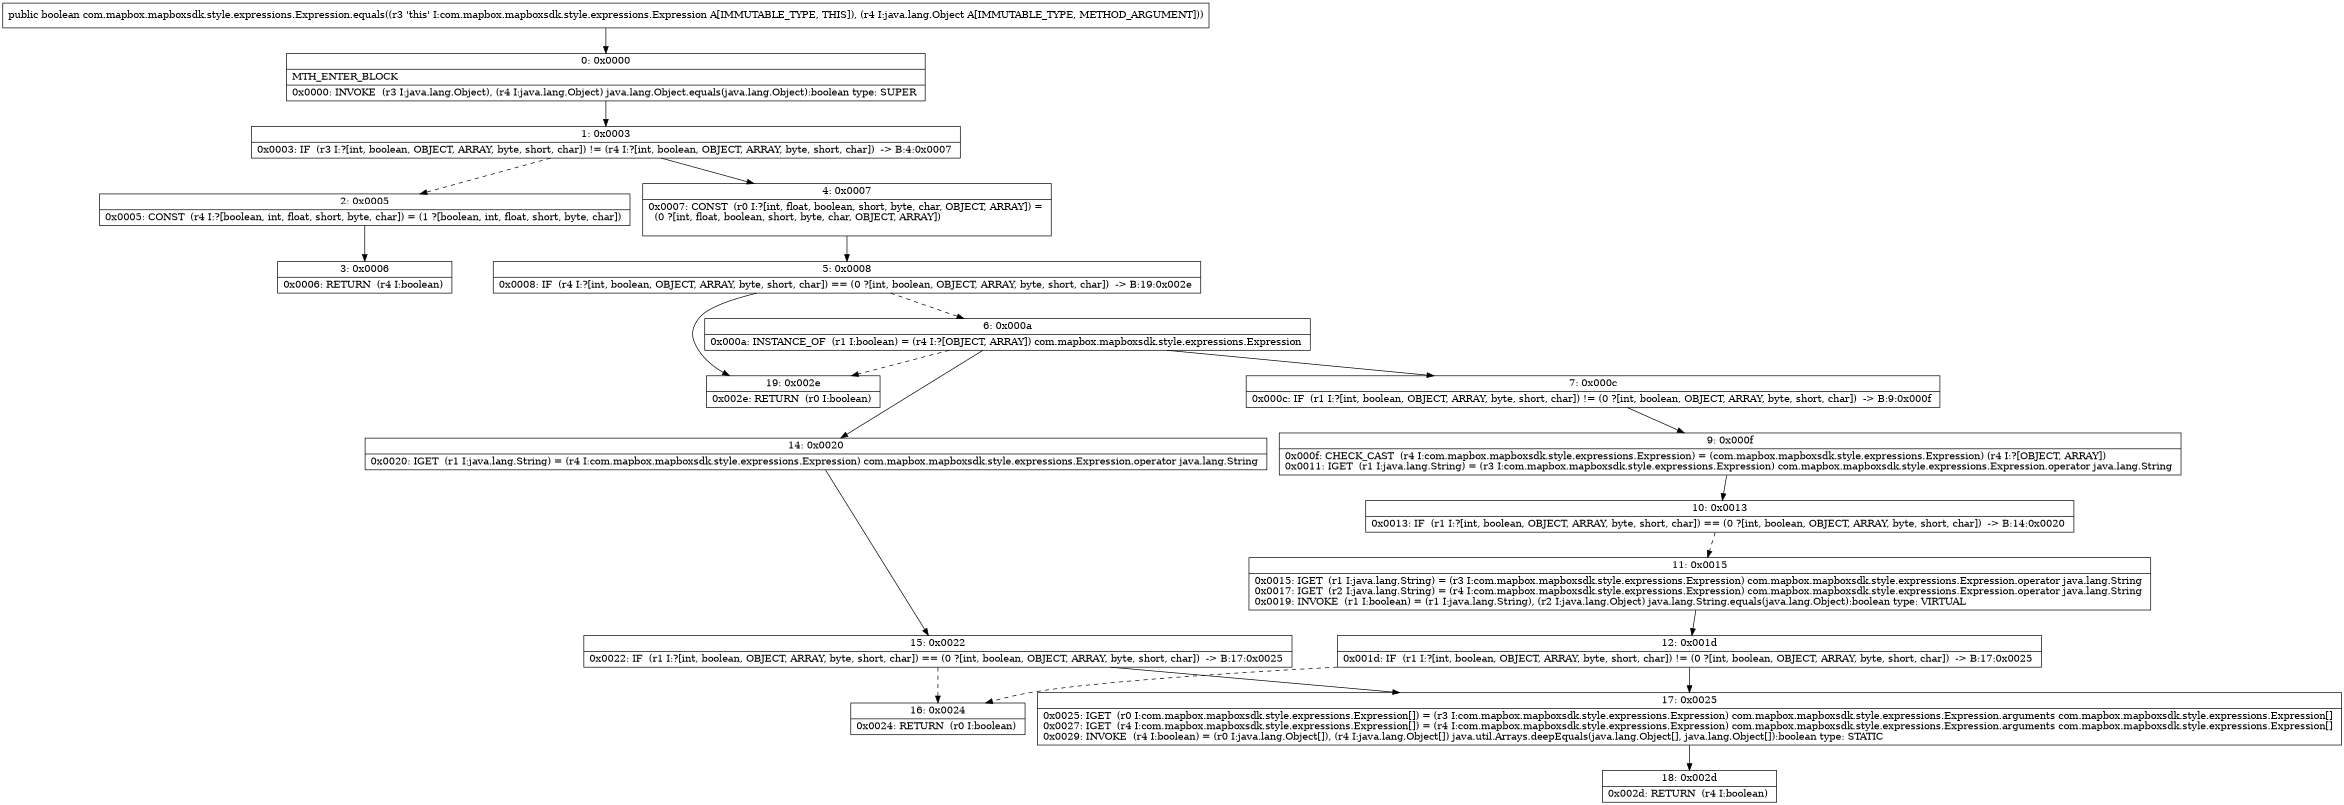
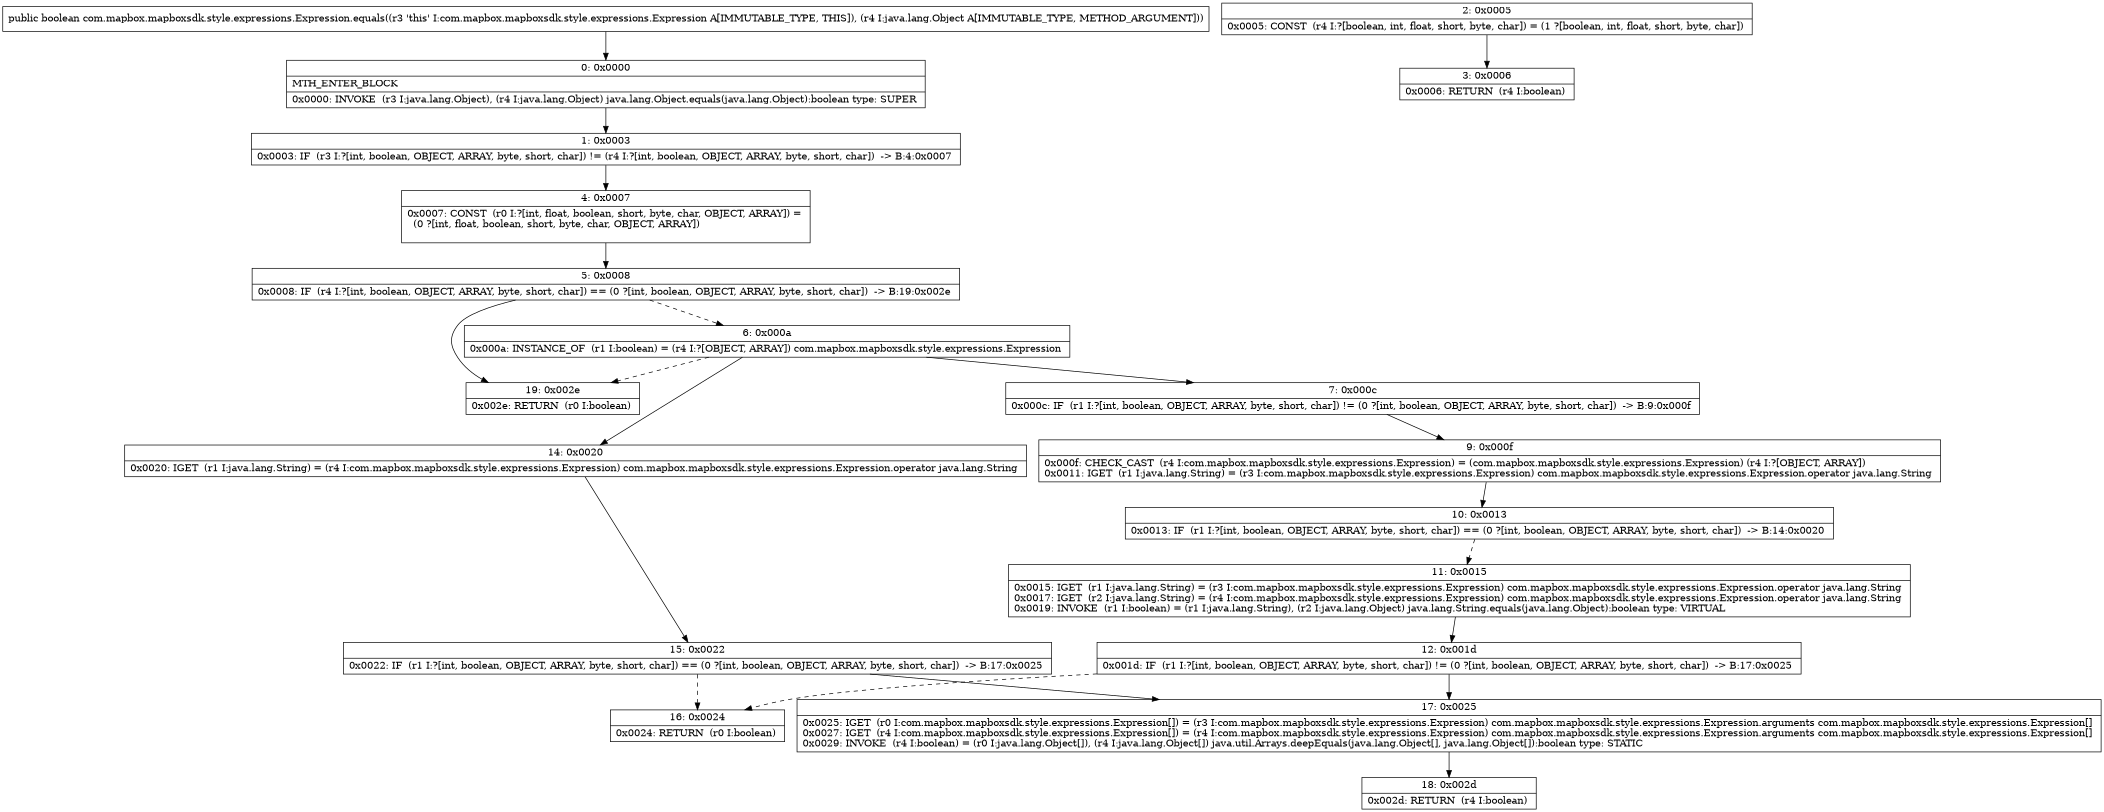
edge "1: 0x0003" -> "2: 0x0005": removed
